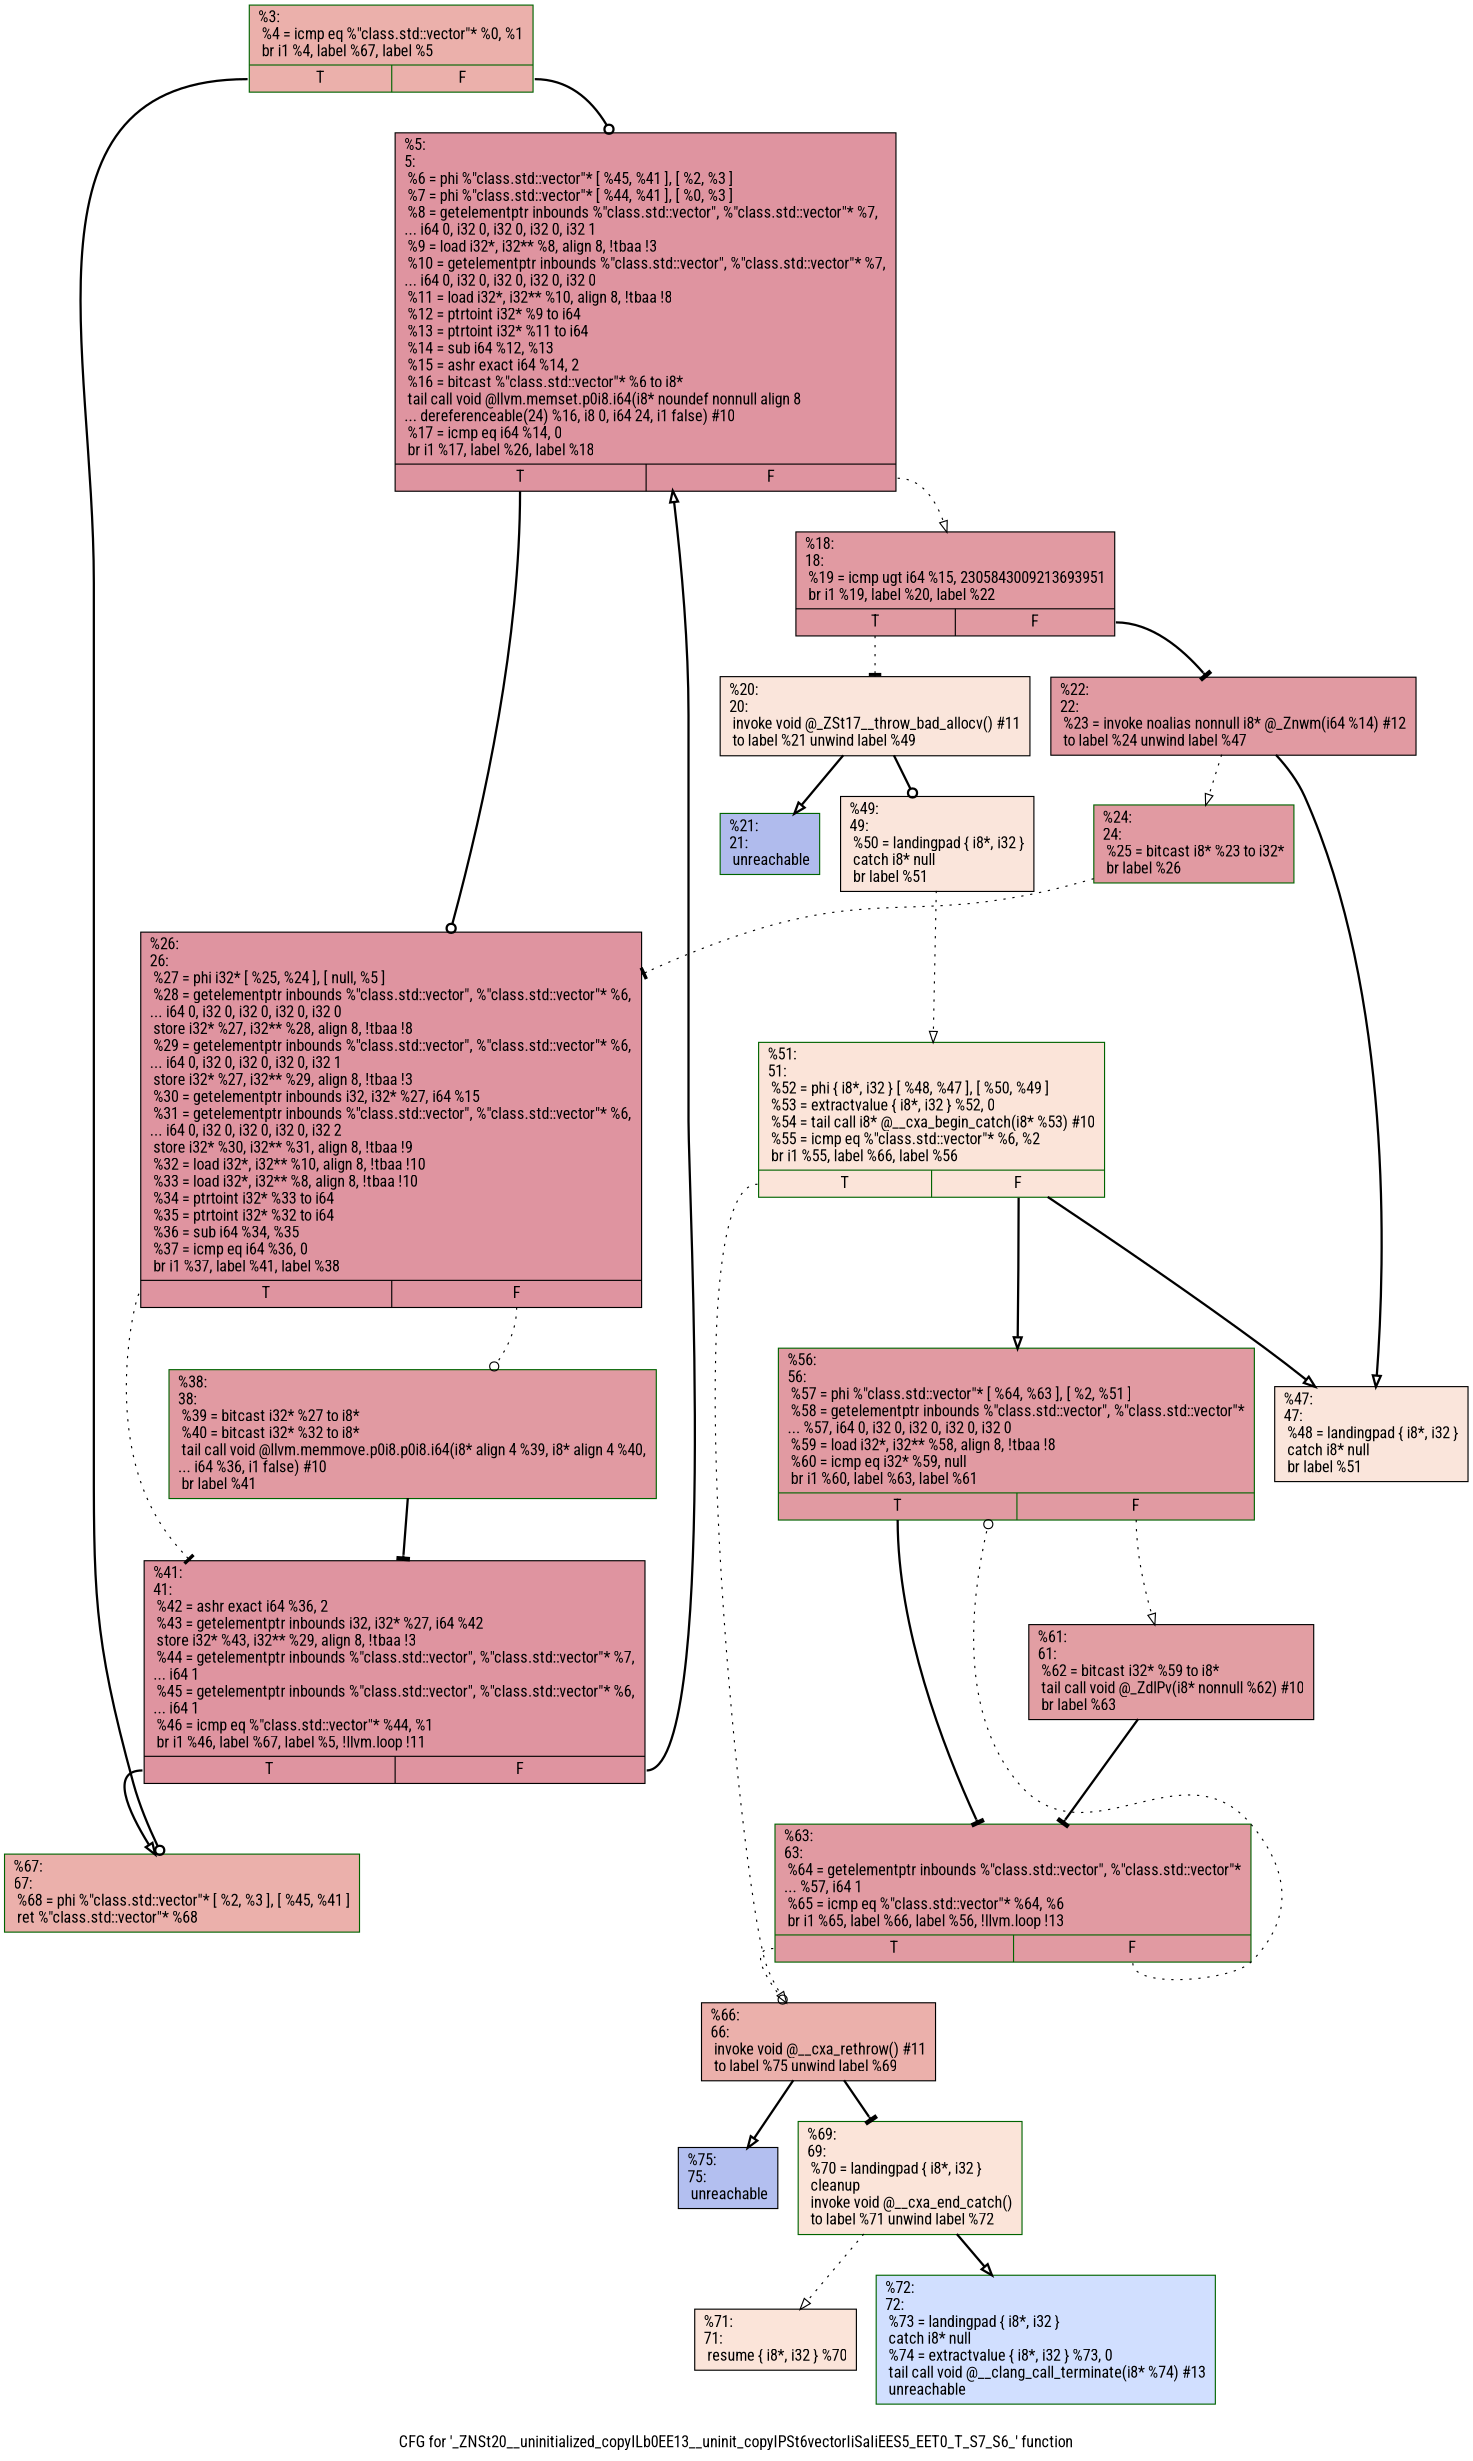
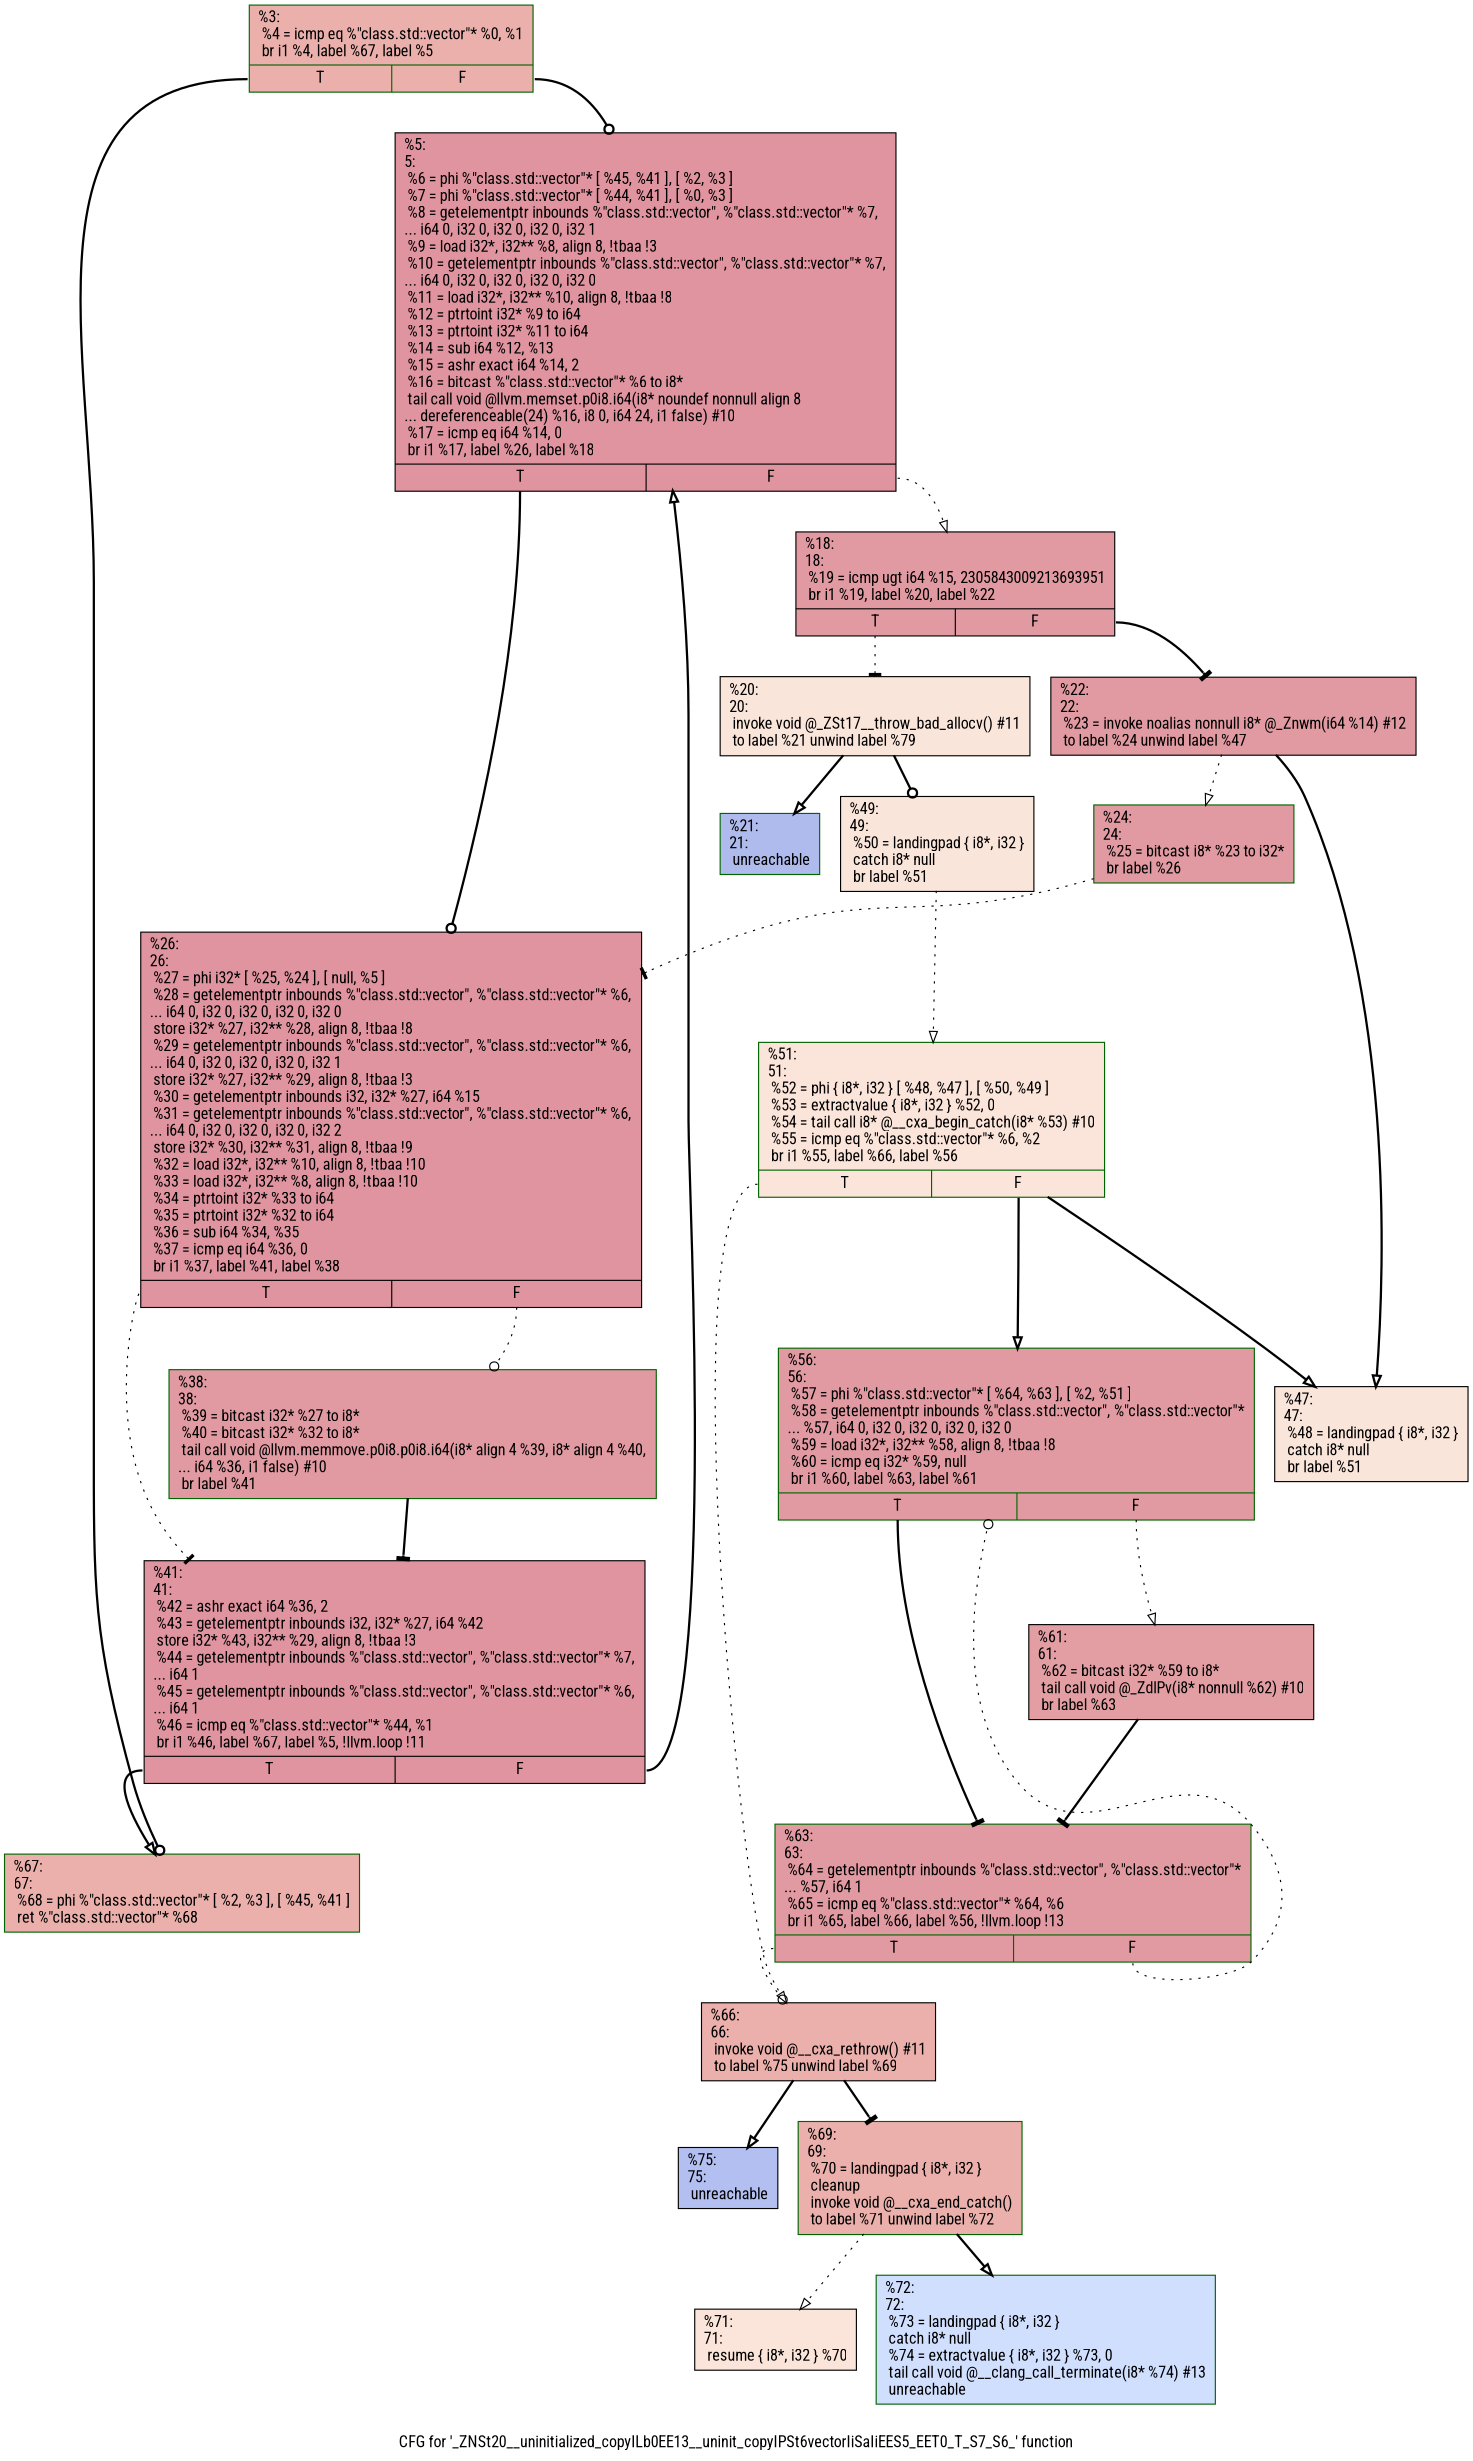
node "%20:": text "to label %21 unwind label %49" -> "to label %21 unwind label %79"
node "%69:": fillcolor #f5c1a970 -> #d24b4070
